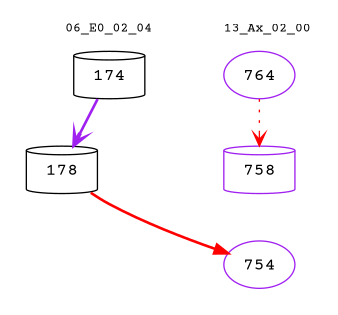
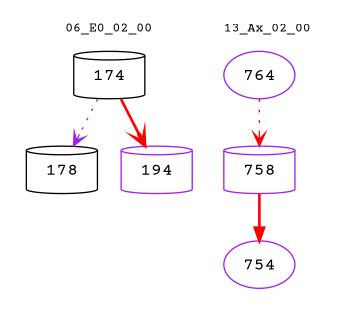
cluster "06_E0_02_04": label "06_E0_02_04" -> "06_E0_02_00"
edge "174" -> "178": style bold -> dotted
node "194": added
edge "178" -> "754": now "758" -> "754"
